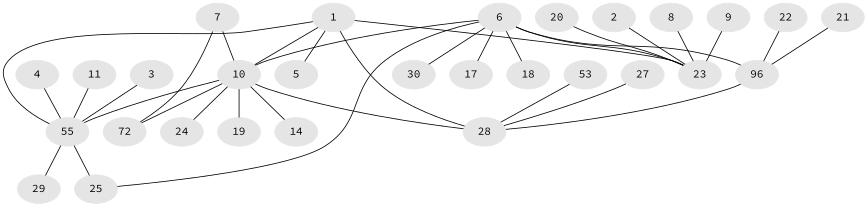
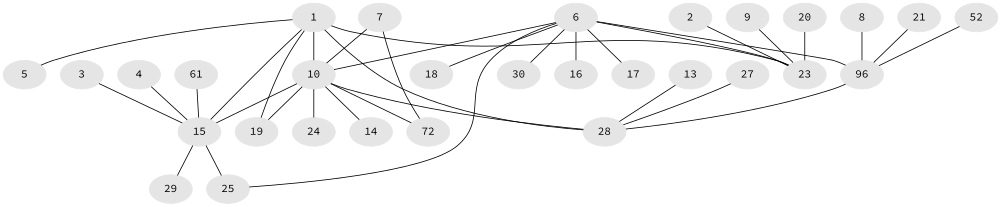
node "22": label "22" -> "52"
edge "8" -- "23": now "8" -- "96"
edge "1" -- "19": added
node "11": label "11" -> "61"
node "16": added
node "53": label "53" -> "13"
node "55": label "55" -> "15"
